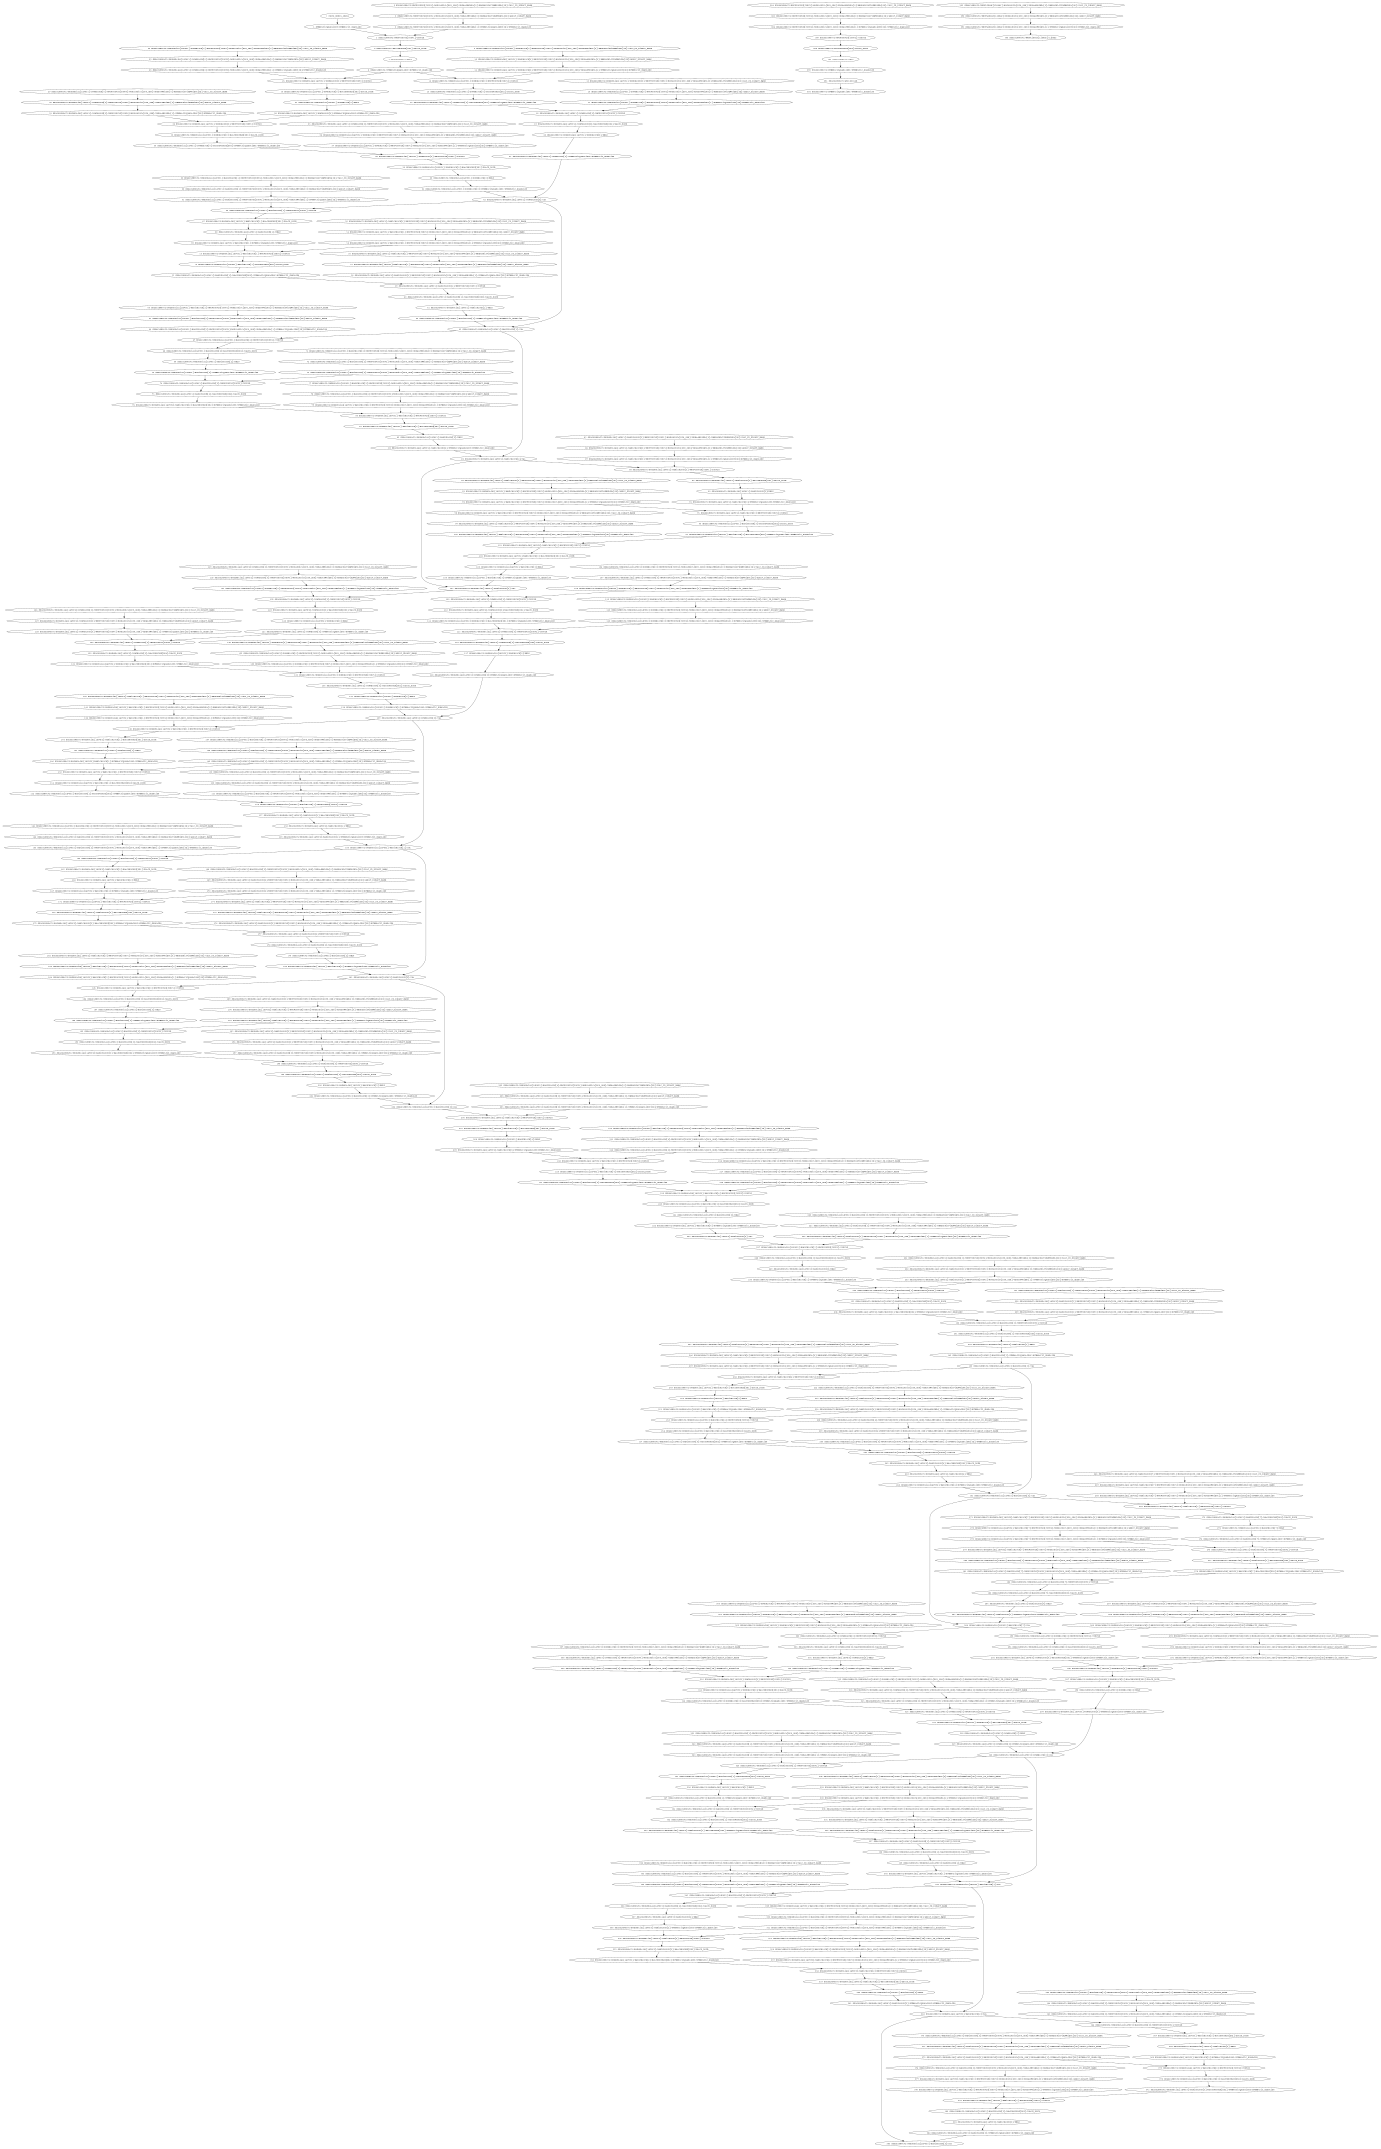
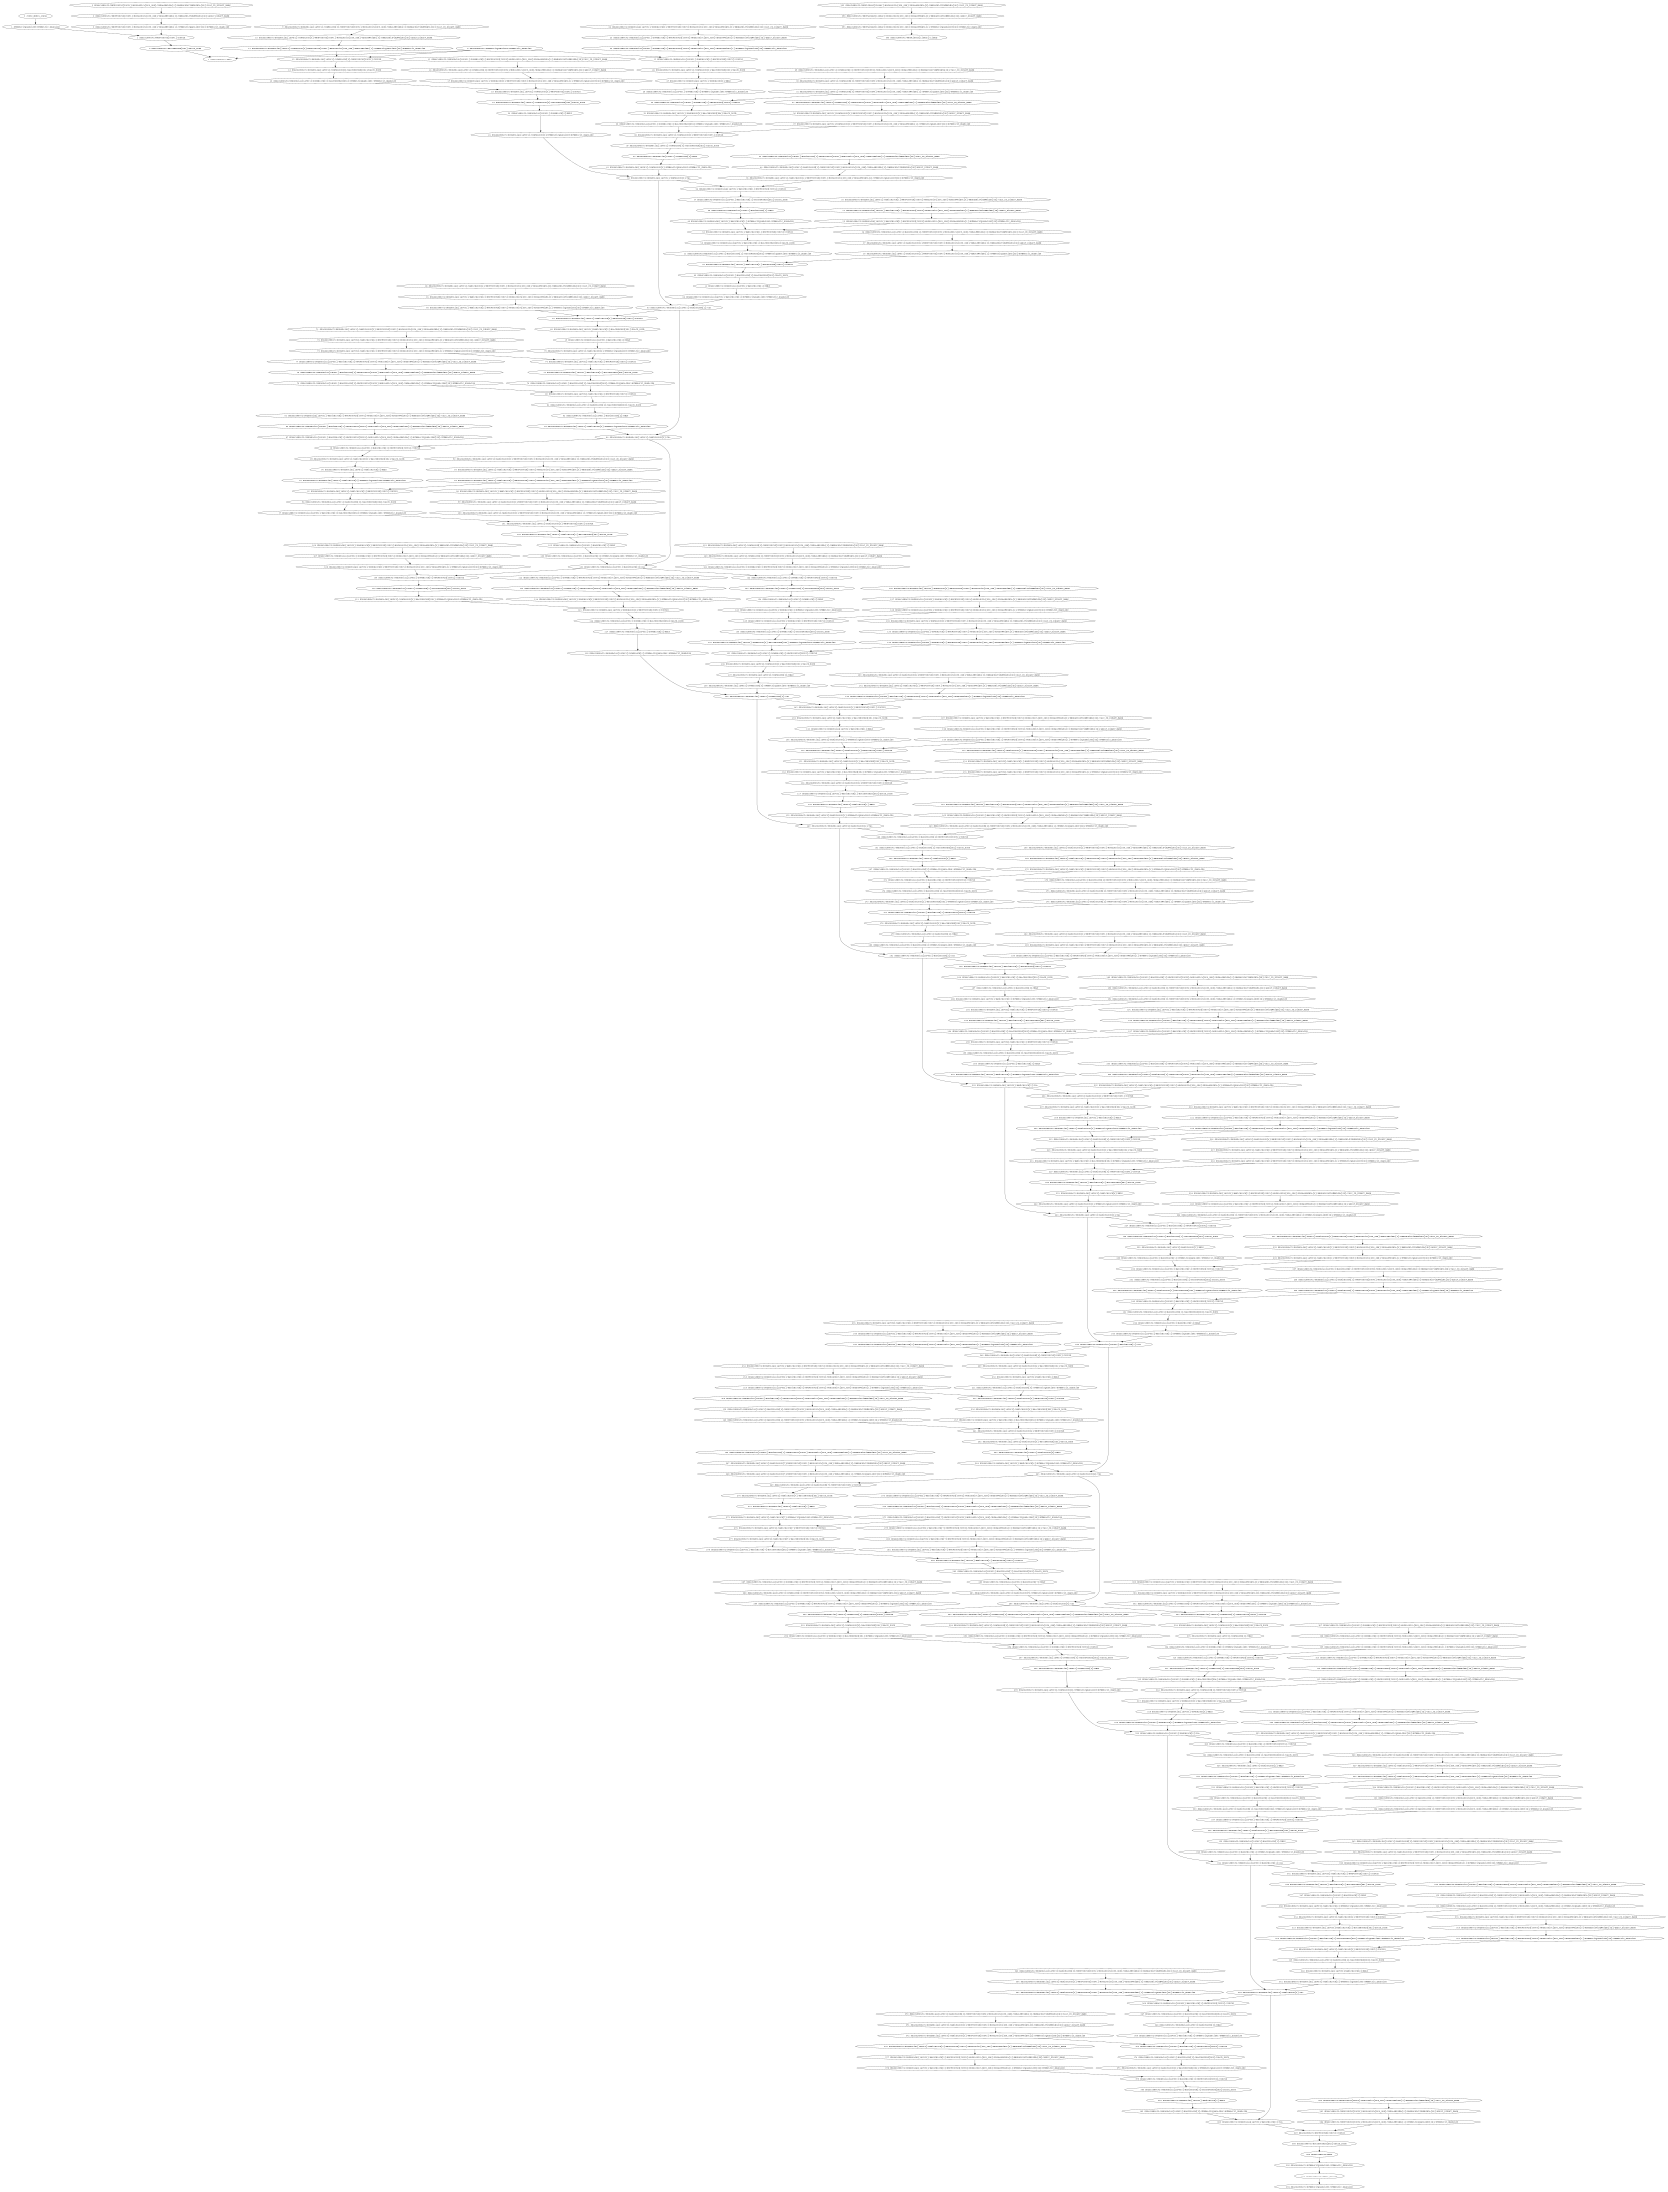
edge "1 ShuffleNetV2/RELU" -> "8 ShuffleNetV2/SymmetricQuantizer/symmetric_quantize": reversed
node "391 ShuffleNetV2/avg_pool2d": label "391 ShuffleNetV2/avg_pool2d" -> "391 ShuffleNetV2/apply_pool2d"
edge "202 ShuffleNetV2/Sequential[layer2]/BasicBlock[3]/cat" -> "223 ShuffleNetV2/Sequential[layer2]/BasicBlock[4]/cat": added
edge "223 ShuffleNetV2/Sequential[layer2]/BasicBlock[4]/cat" -> "244 ShuffleNetV2/Sequential[layer2]/BasicBlock[5]/cat": added
edge "383 ShuffleNetV2/Sequential[layer3]/BasicBlock[3]/cat" -> "387 ShuffleNetV2/NNCFConv2d[conv2]/conv2d": added
